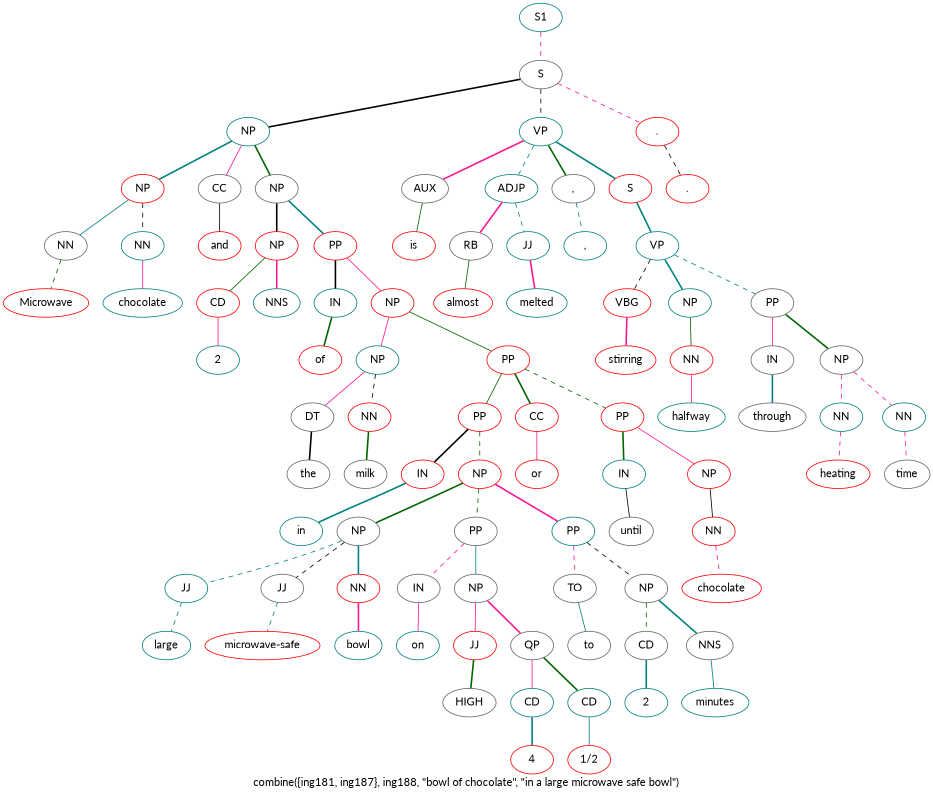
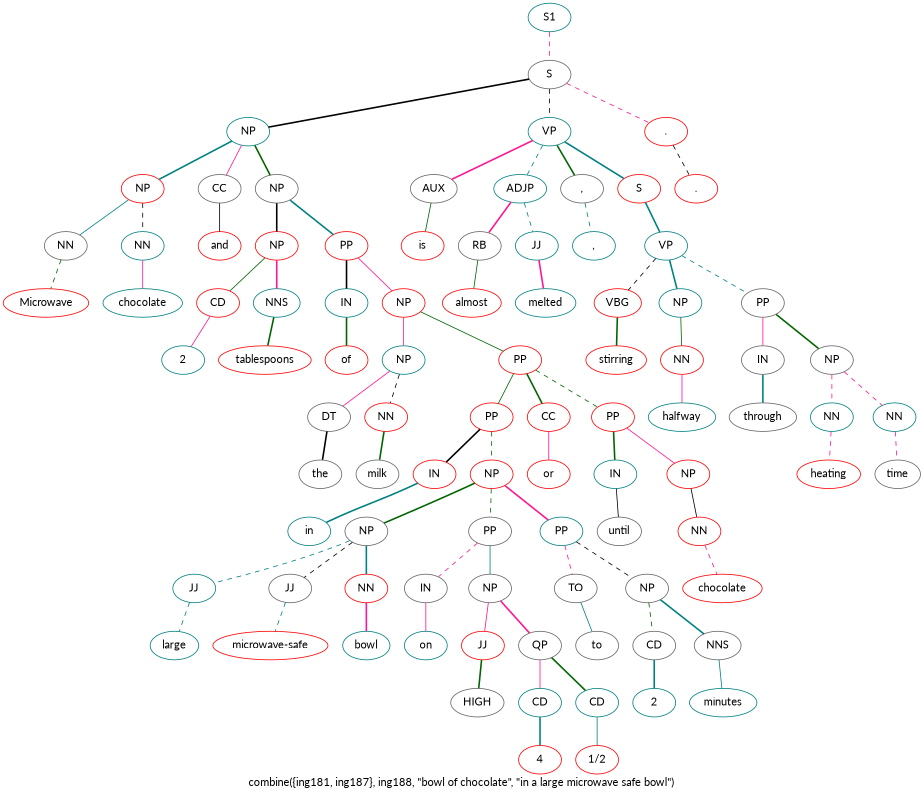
edge "VBG" -- "stirring": color deeppink -> darkgreen
node "tablespoons": added
